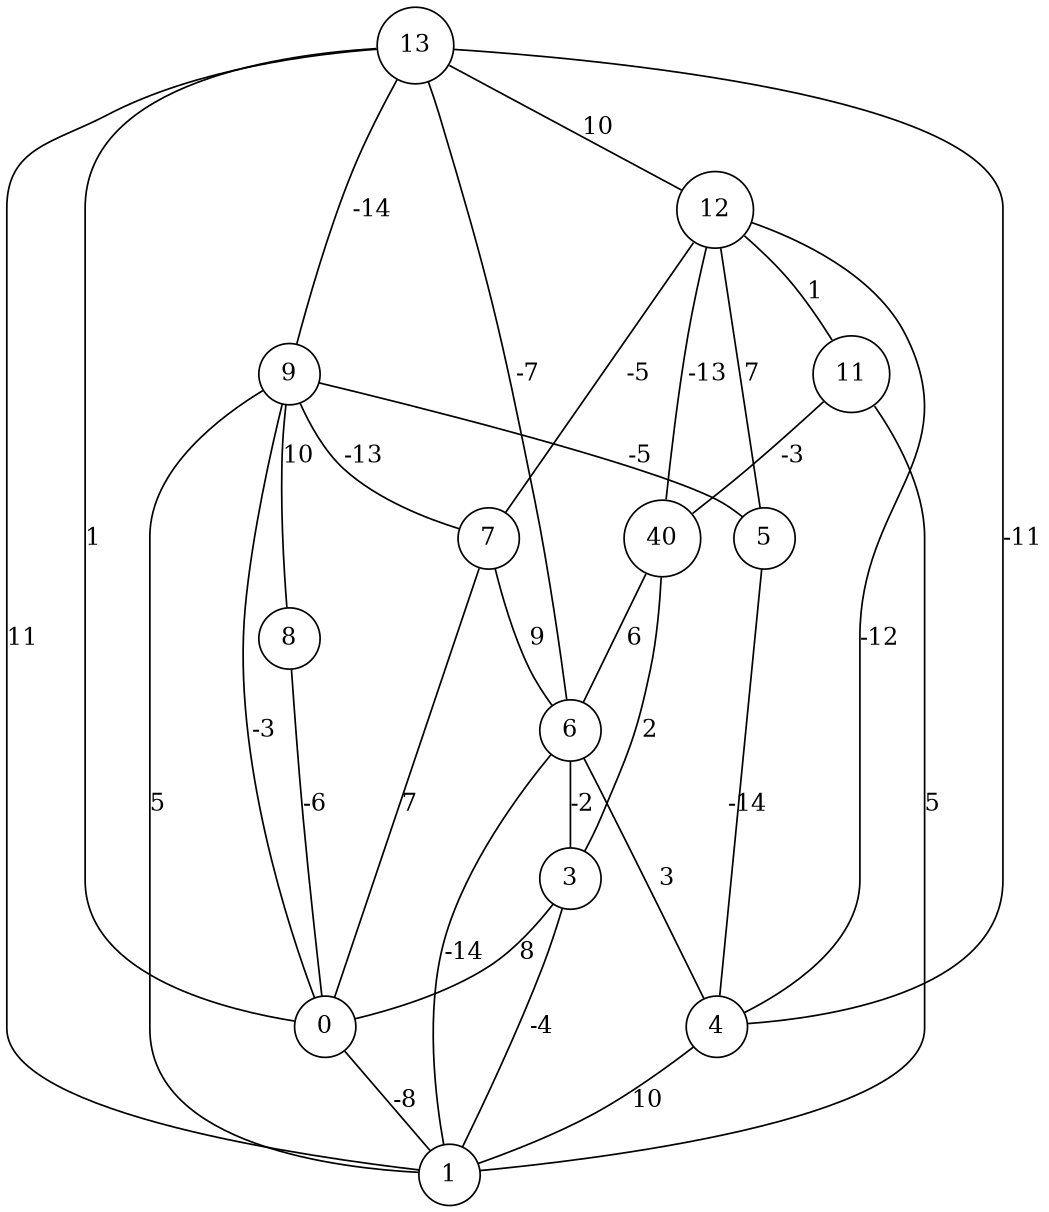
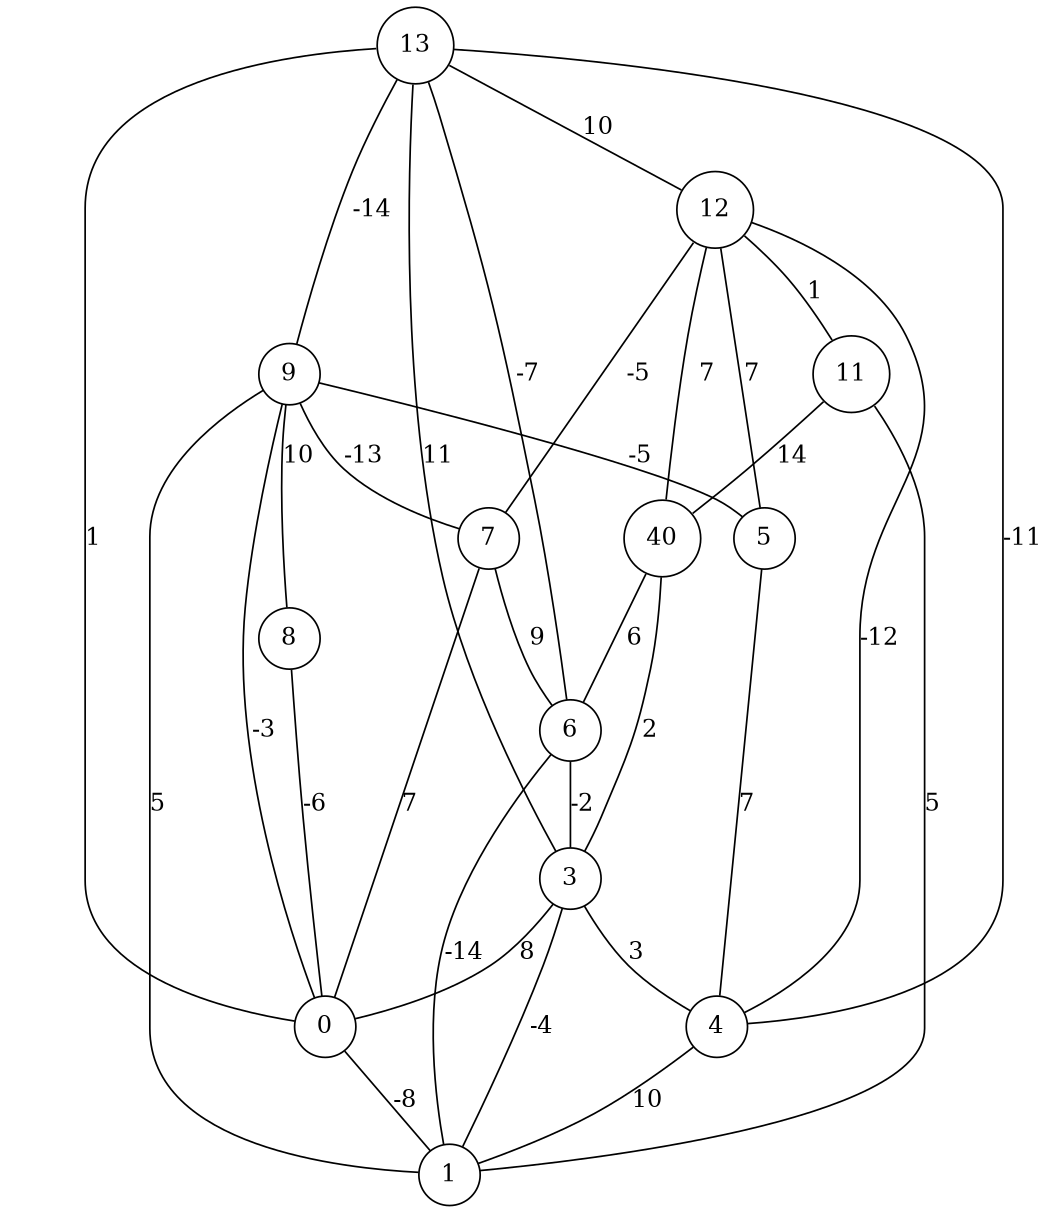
edge "12" -- "40": label "-13" -> "7"
edge "11" -- "40": label "-3" -> "14"
edge "13" -- "1": now "13" -- "3"
edge "5" -- "4": label "-14" -> "7"
edge "6" -- "4": now "3" -- "4"
